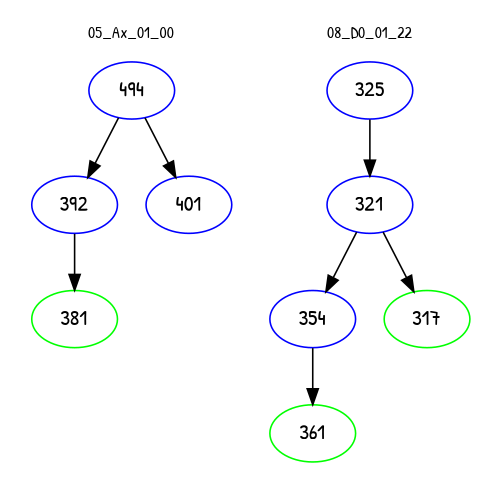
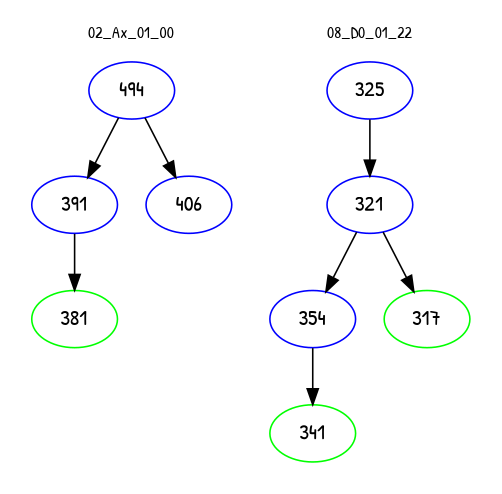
cluster "05_Ax_01_00": label "05_Ax_01_00" -> "02_Ax_01_00"
node "392": label "392" -> "391"
node "401": label "401" -> "406"
node "361": label "361" -> "341"
